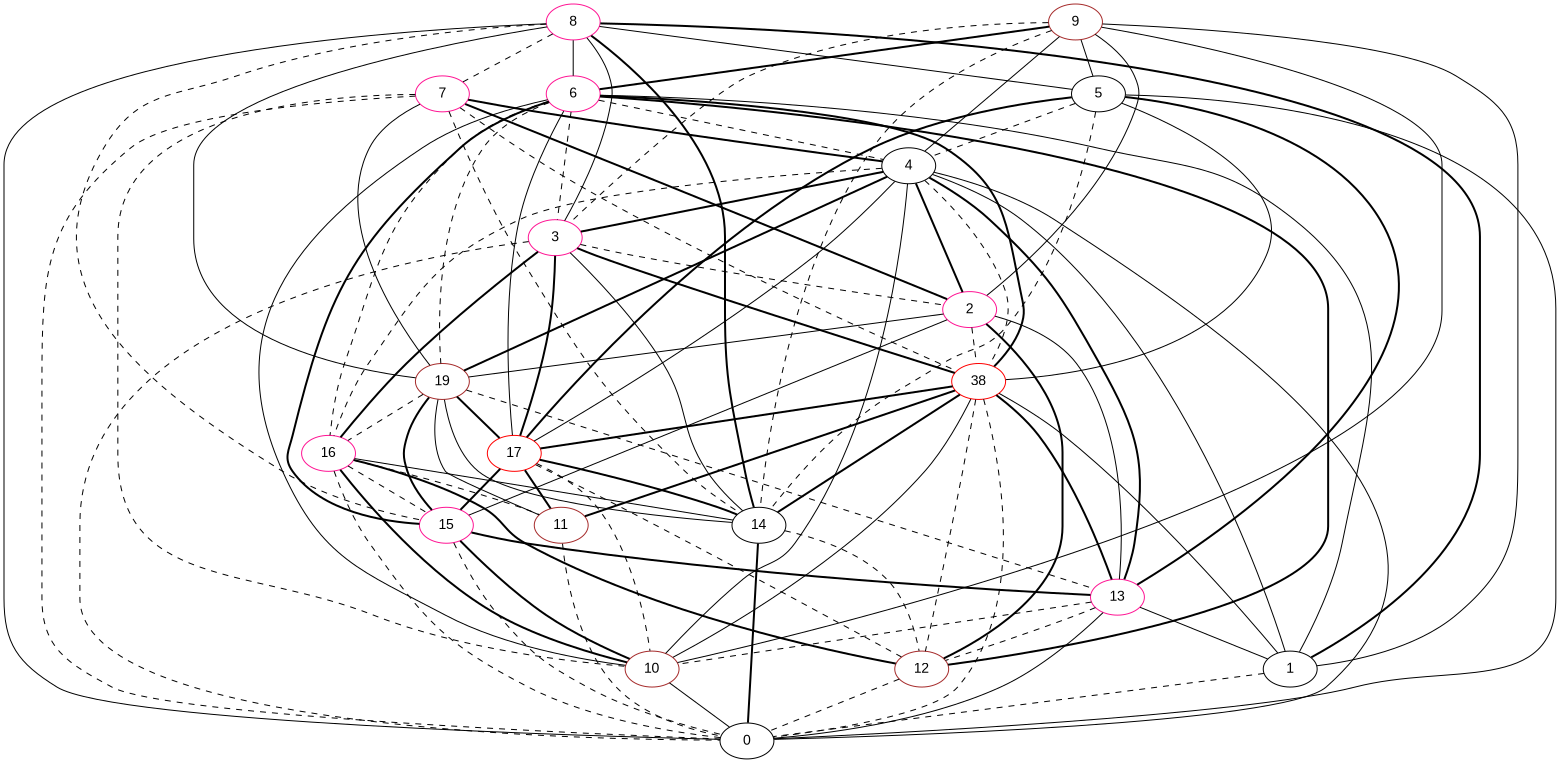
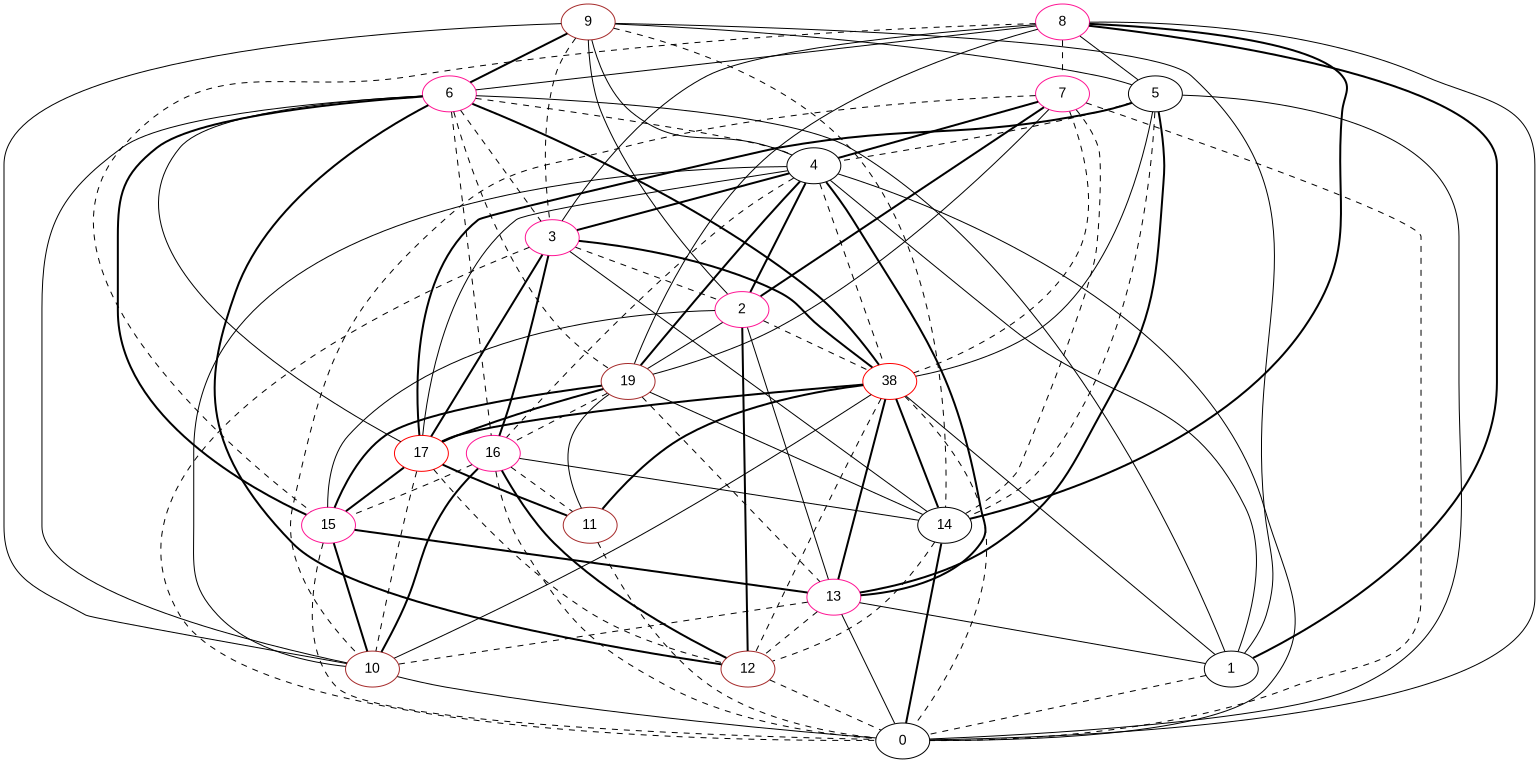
edge "17" -- "14": removed
